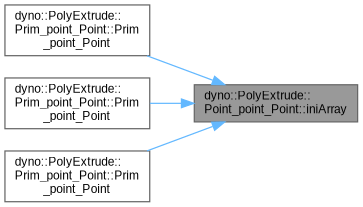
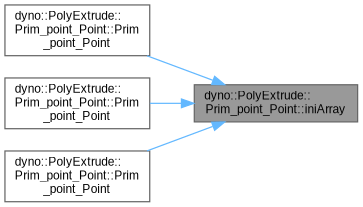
node "dyno::PolyExtrude:: Point_point_Point::iniArray": label "dyno::PolyExtrude:: Point_point_Point::iniArray" -> "dyno::PolyExtrude:: Prim_point_Point::iniArray"
